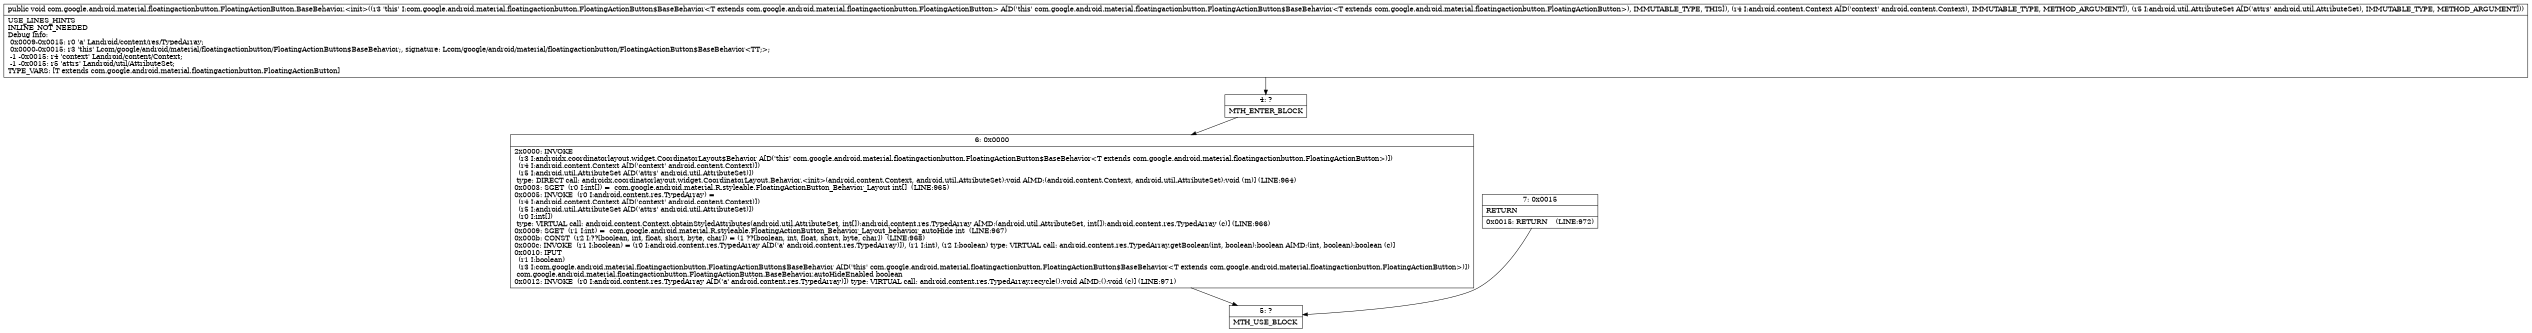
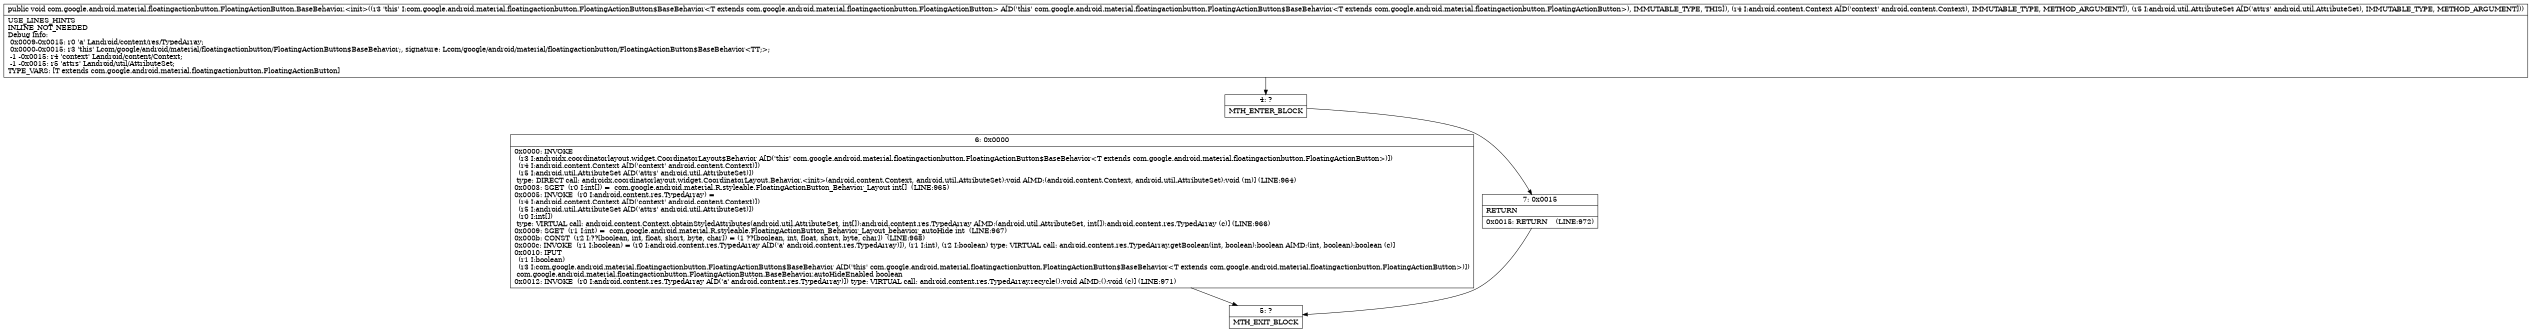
edge "4: ?" -> "6: 0x0000": now "4: ?" -> "7: 0x0015"
node "6: 0x0000": text "2x0000: INVOKE" -> "0x0000: INVOKE"
node "5: ?": text "MTH_USE_BLOCK" -> "MTH_EXIT_BLOCK"
